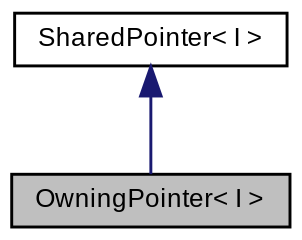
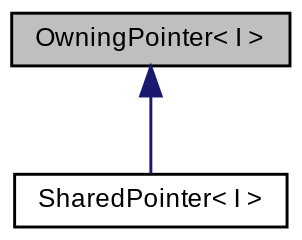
edge "OwningPointer< I >" -> "SharedPointer< I >": reversed
